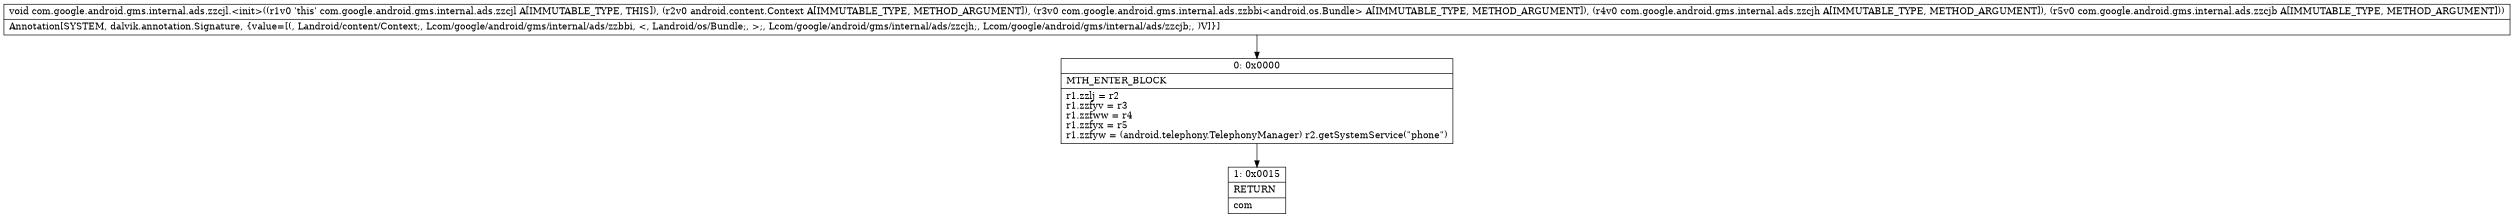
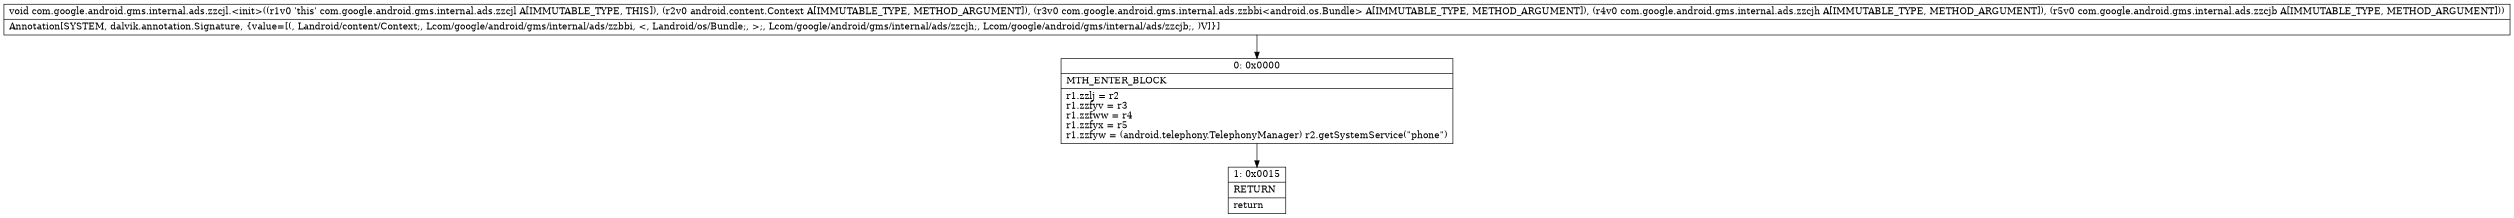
node "1: 0x0015": text "com" -> "return"
